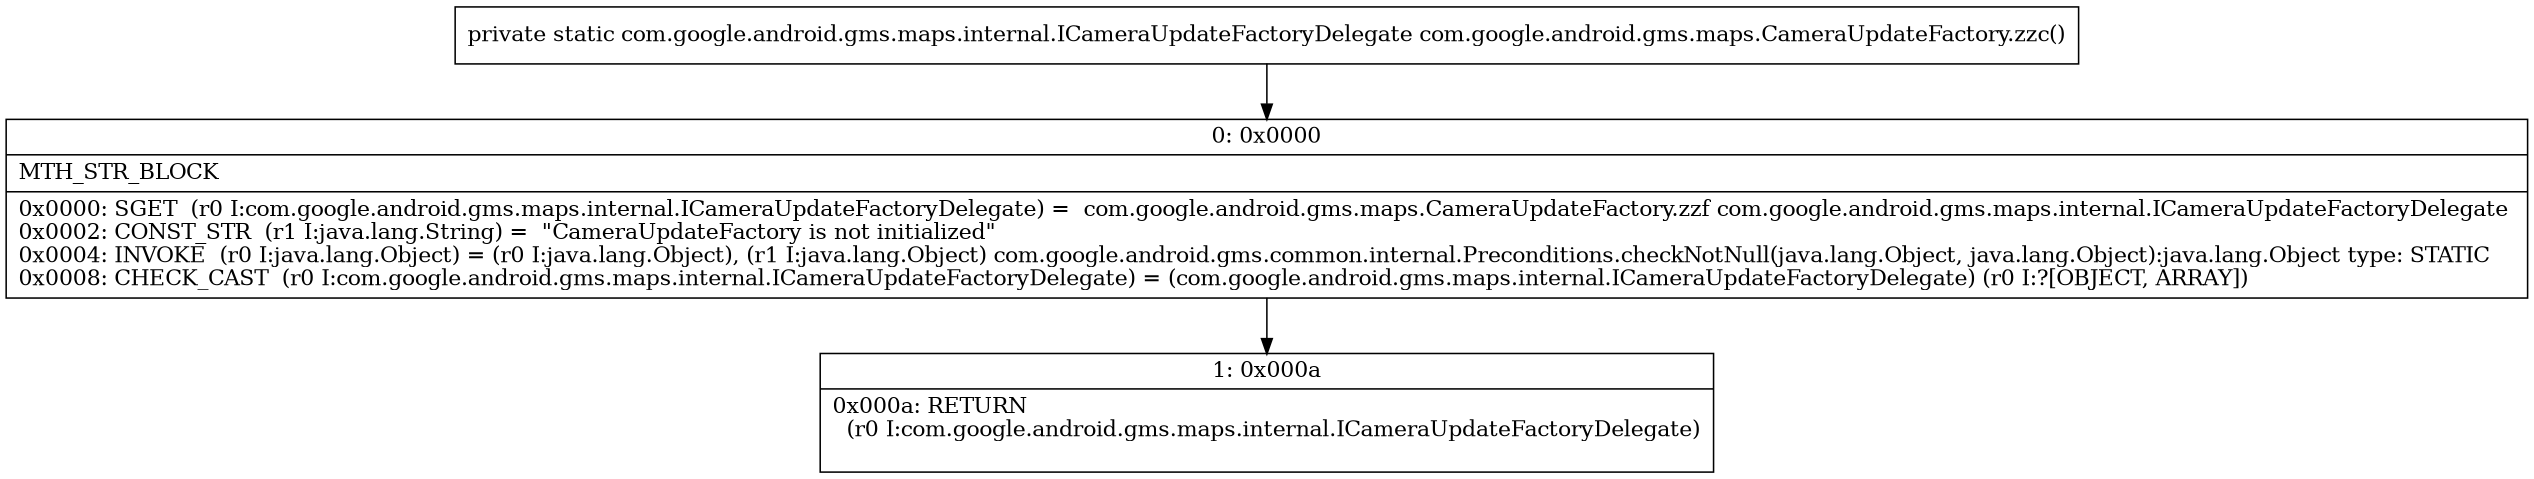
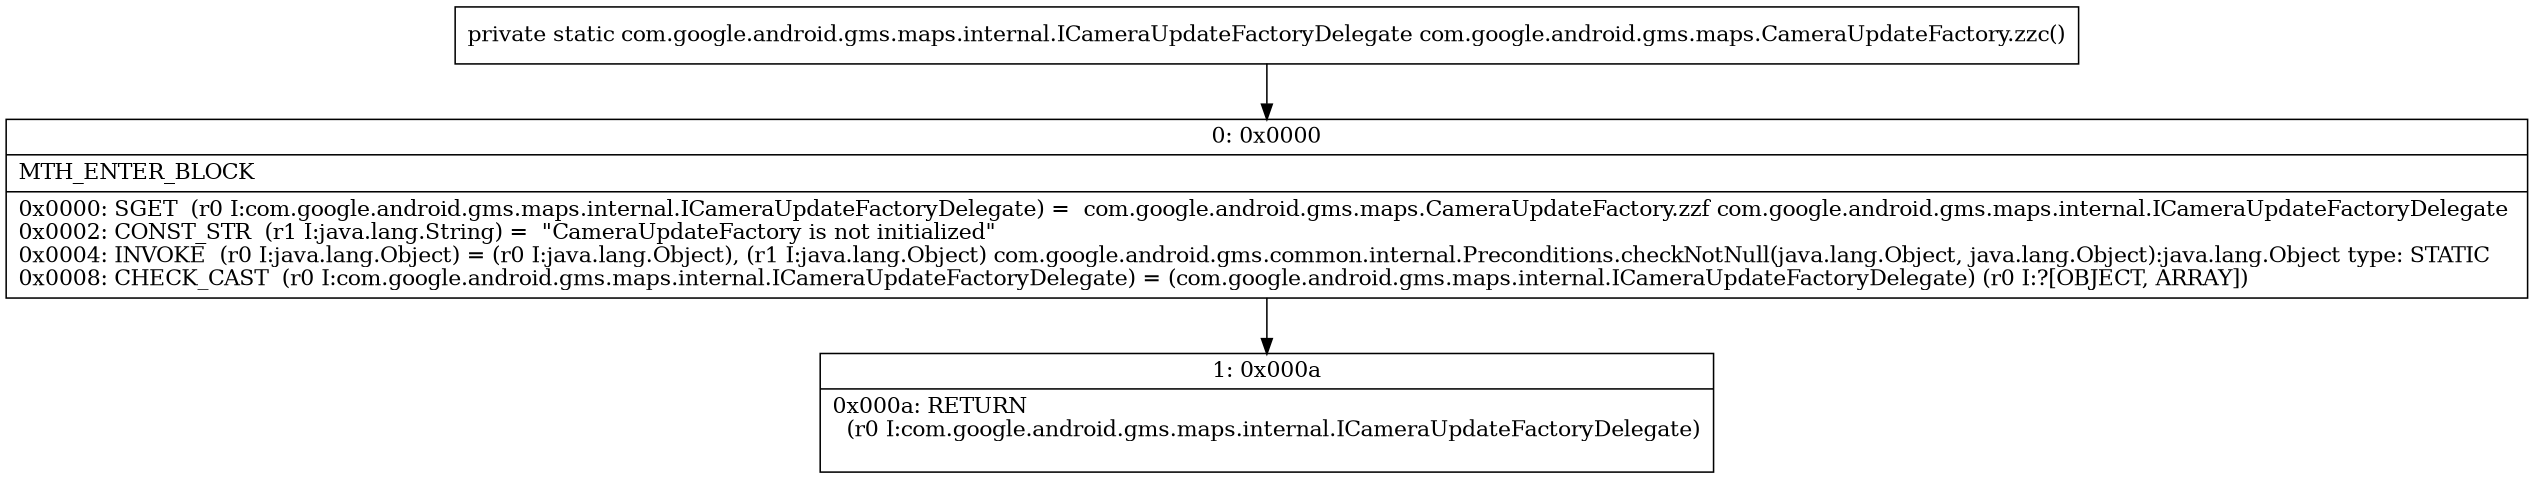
node "0: 0x0000": text "MTH_STR_BLOCK" -> "MTH_ENTER_BLOCK"
